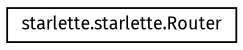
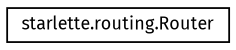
node "starlette.starlette.Router": label "starlette.starlette.Router" -> "starlette.routing.Router"
